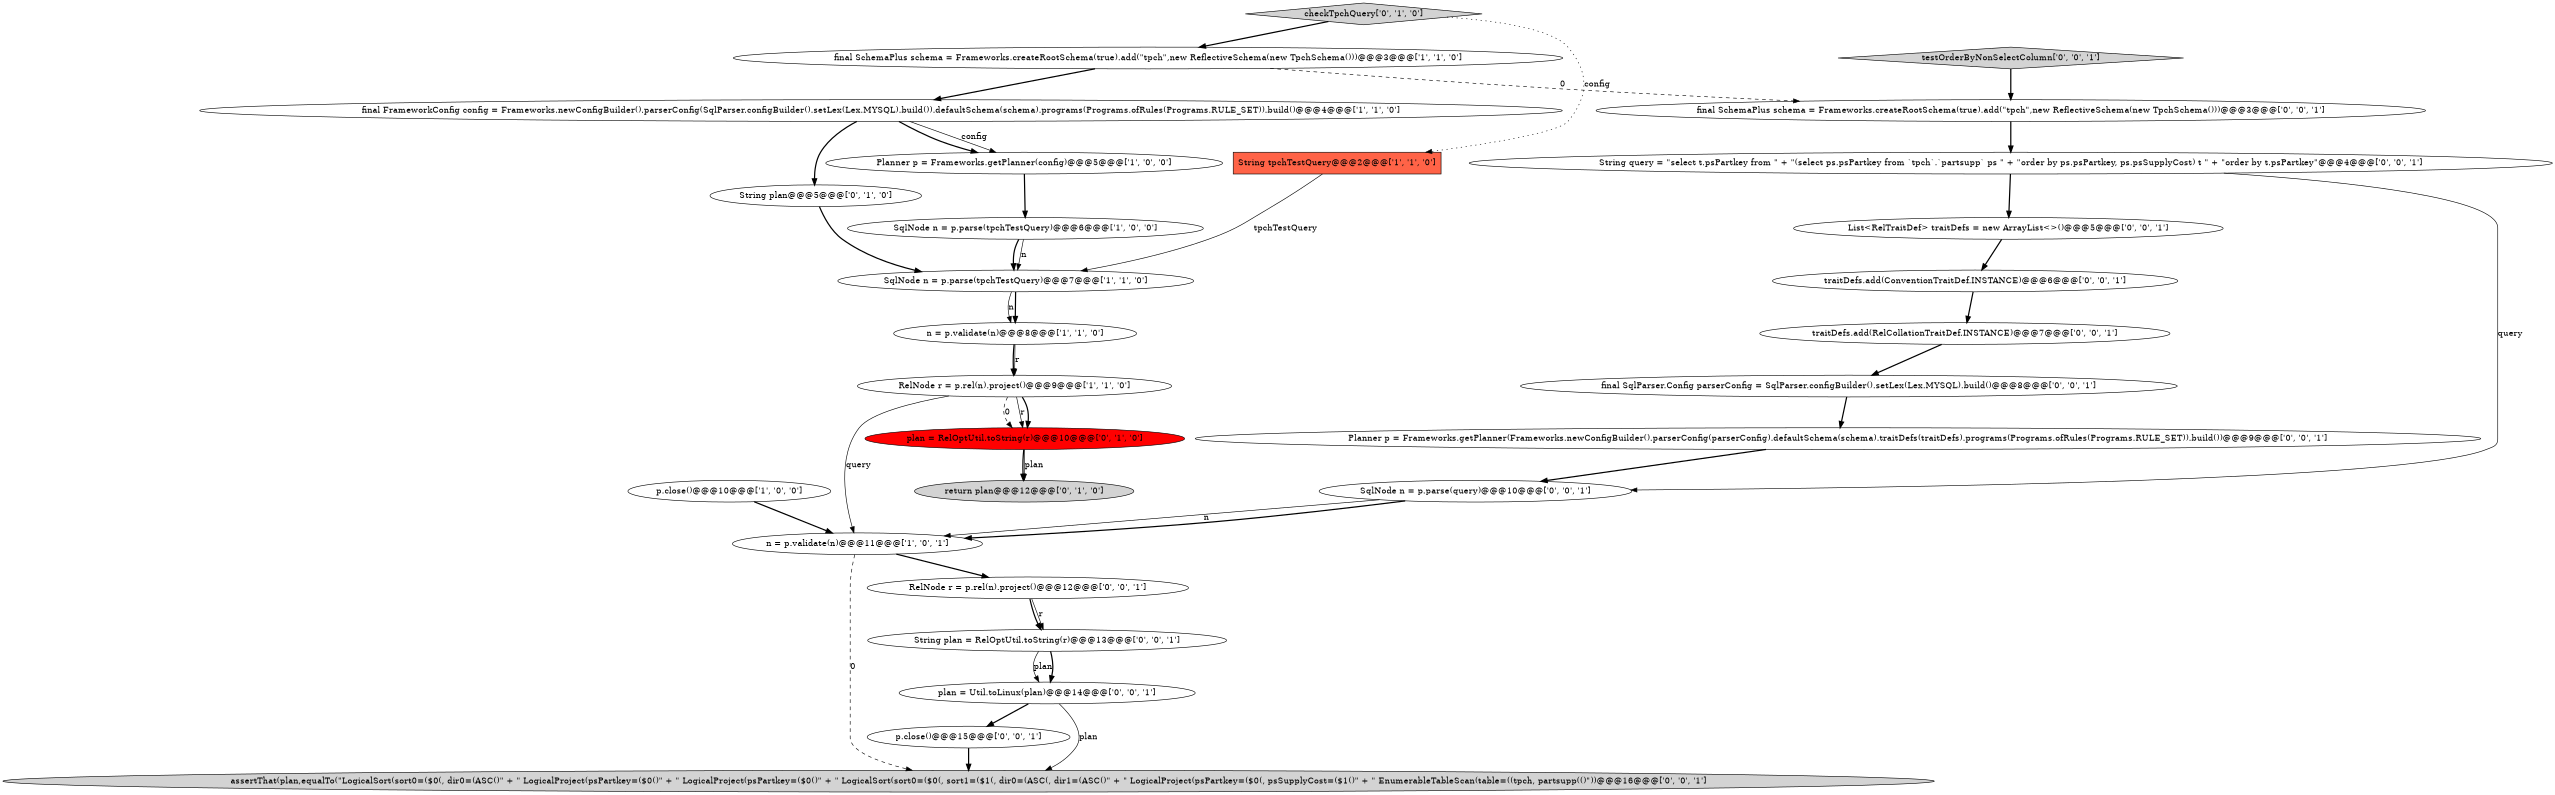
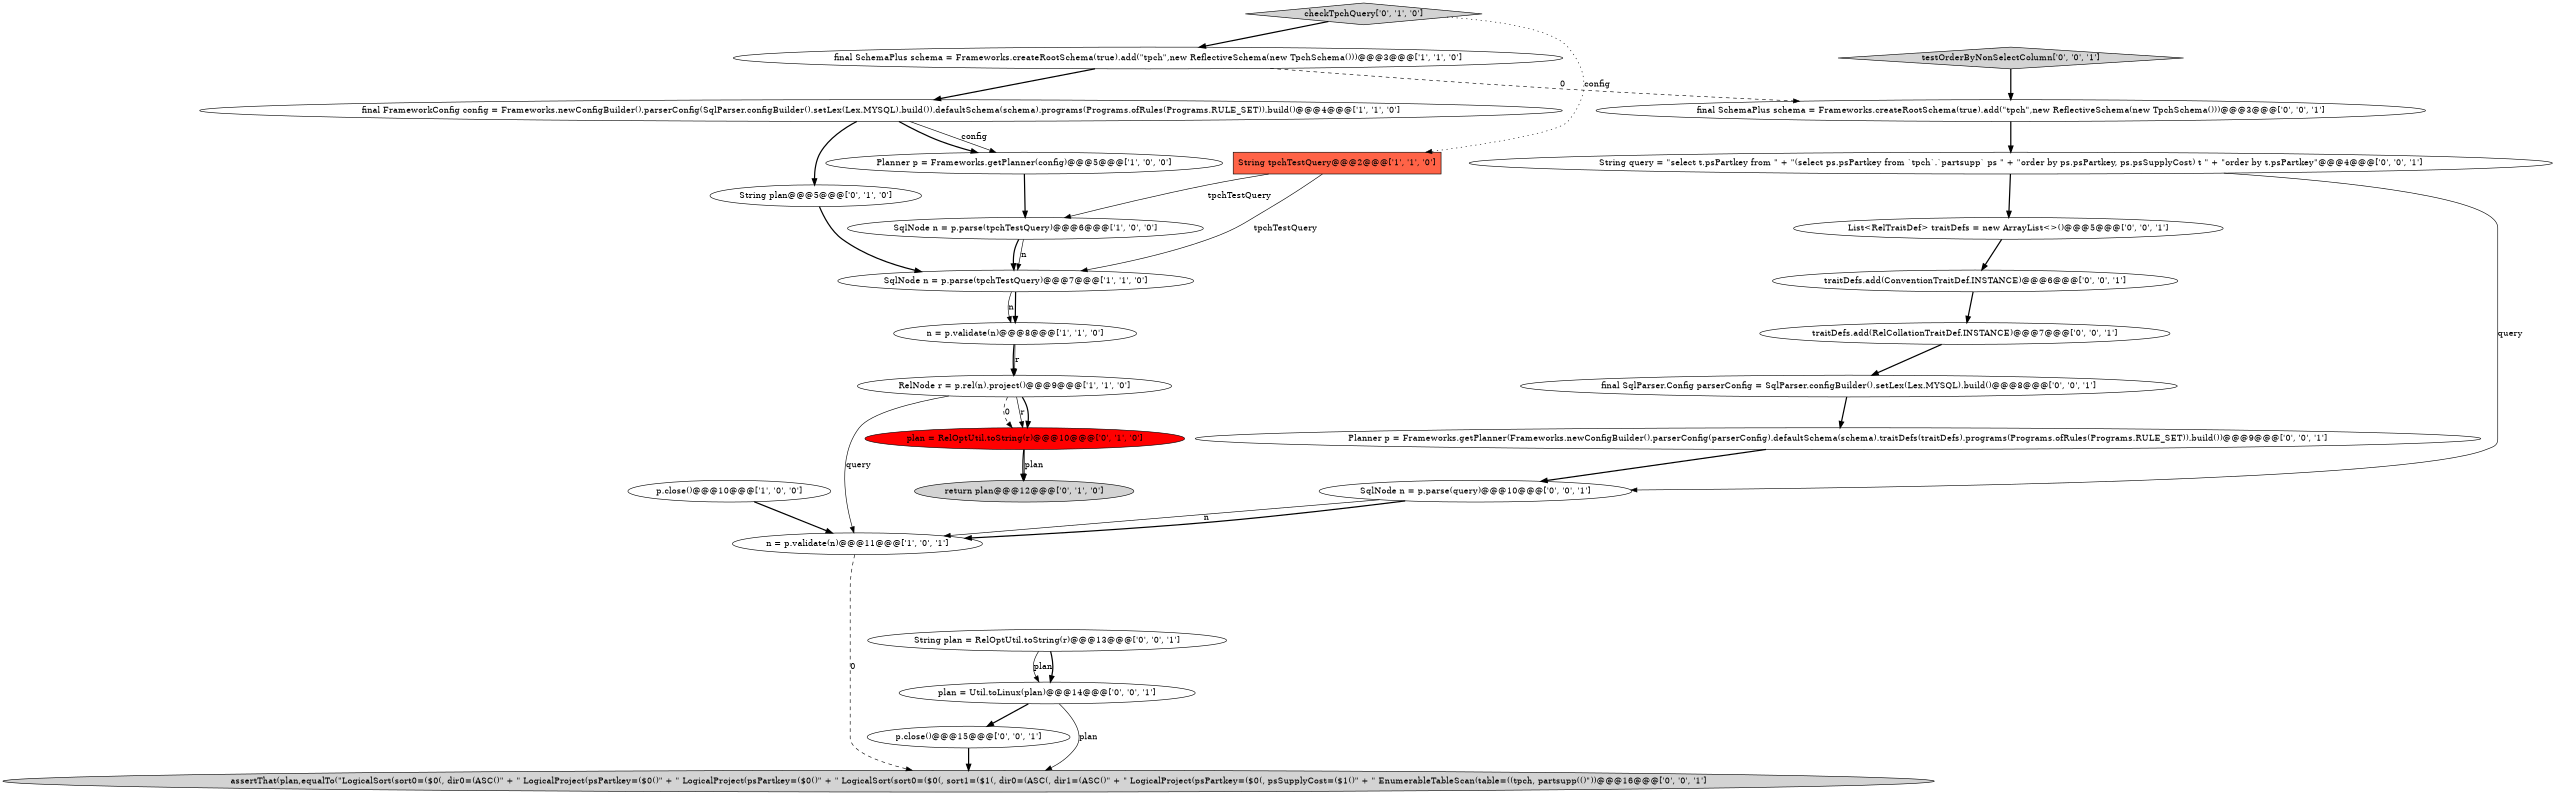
edge "String tpchTestQuery@@@2@@@['1', '1', '0']" -> "SqlNode n = p.parse(tpchTestQuery)@@@6@@@['1', '0', '0']": added, label "tpchTestQuery"
node "RelNode r = p.rel(n).project()@@@12@@@['0', '0', '1']": removed
